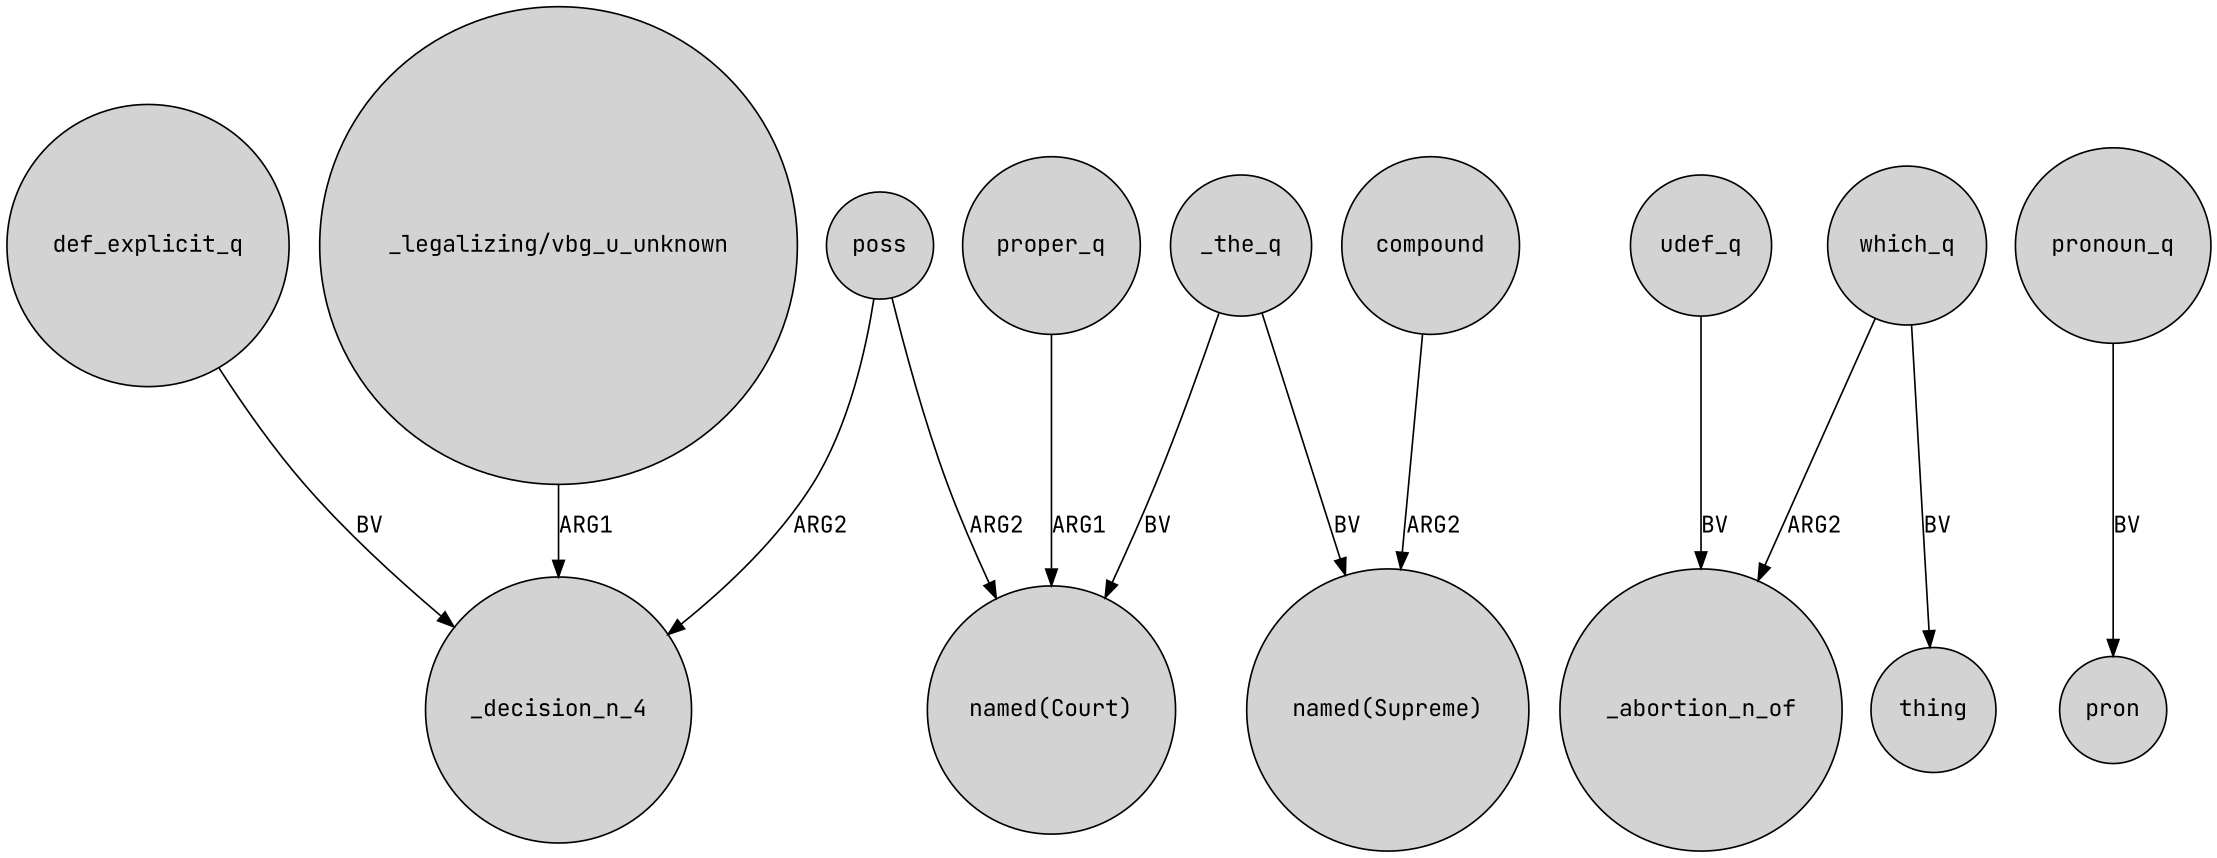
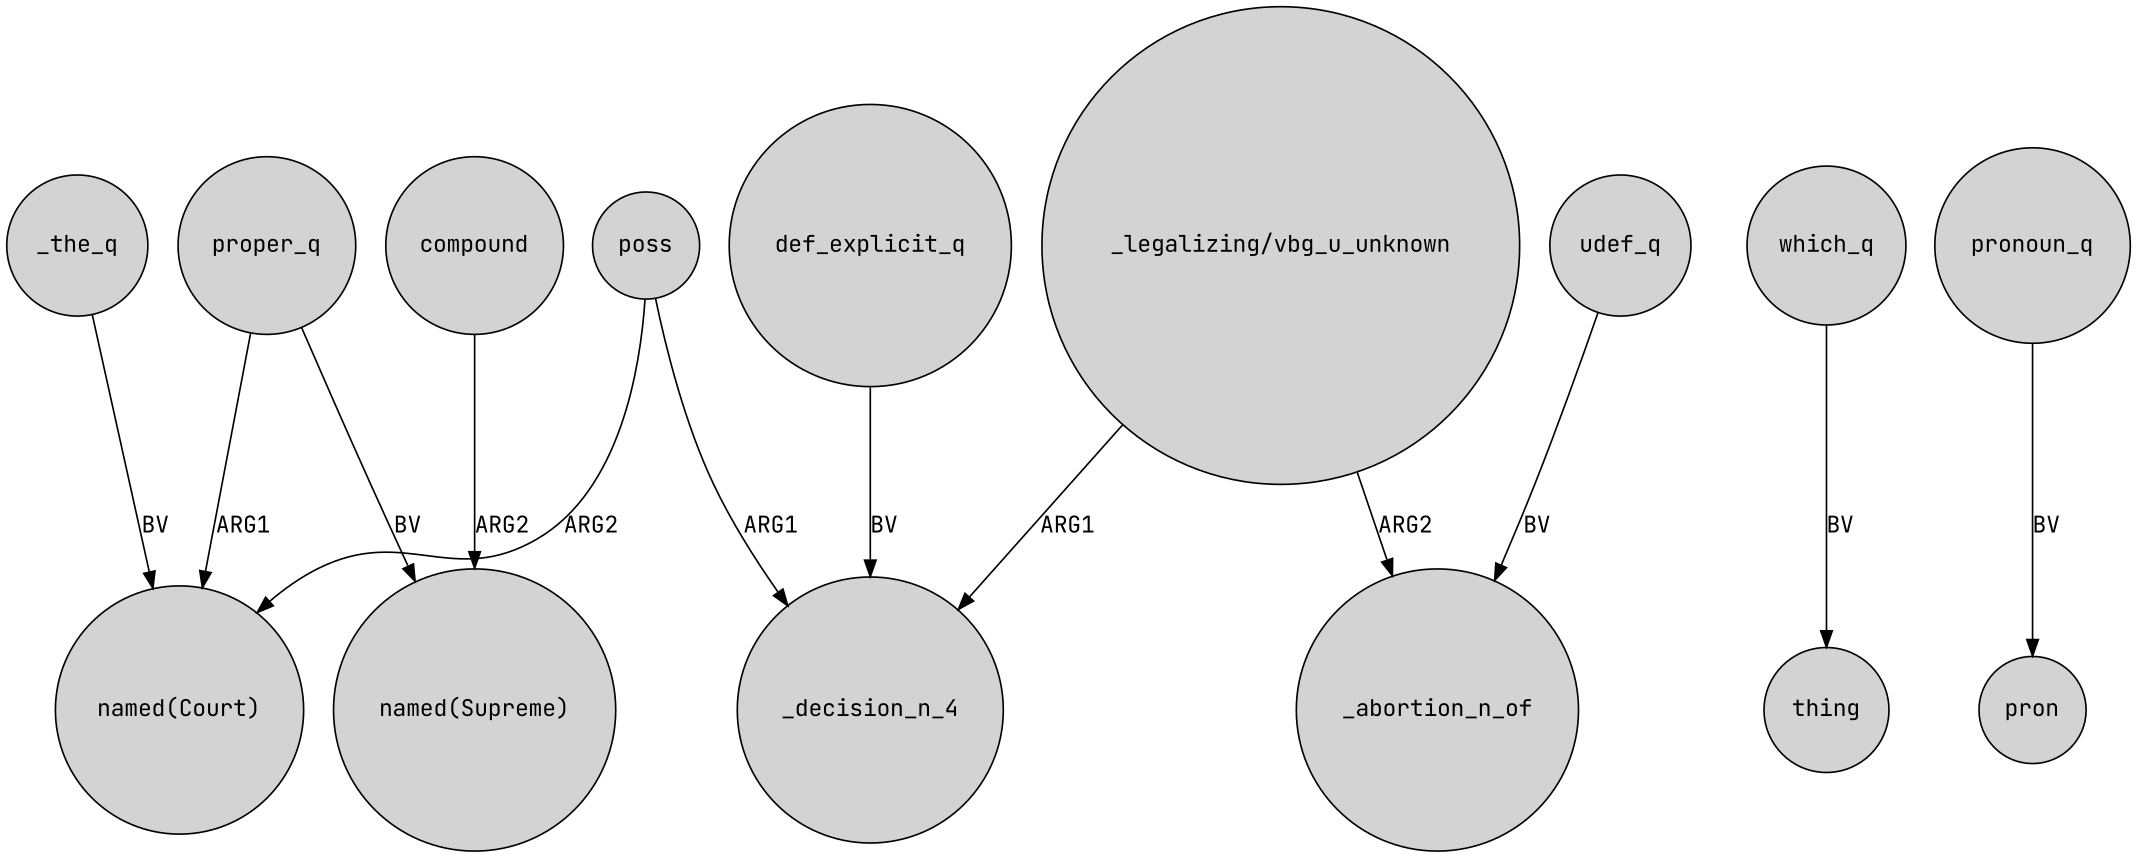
edge "_the_q" -> "named(Supreme)": now "proper_q" -> "named(Supreme)"
edge "which_q" -> "_abortion_n_of": now "_legalizing/vbg_u_unknown" -> "_abortion_n_of"
edge "poss" -> "_decision_n_4": label "ARG2" -> "ARG1"
